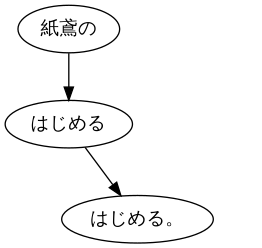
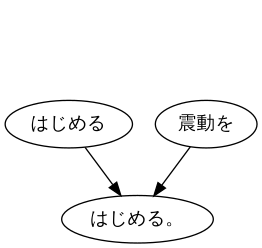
node "紙鳶の": removed
node "震動を": added
